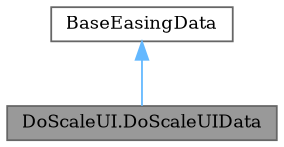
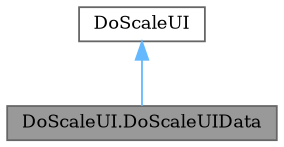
node "BaseEasingData": label "BaseEasingData" -> "DoScaleUI"
